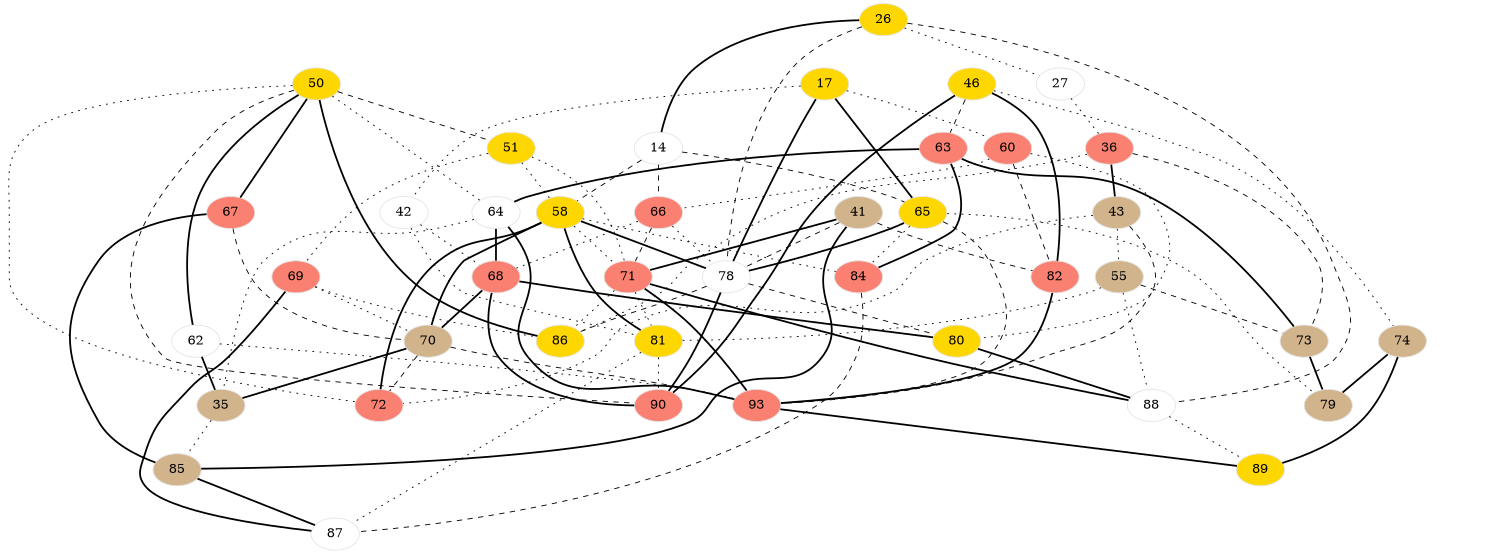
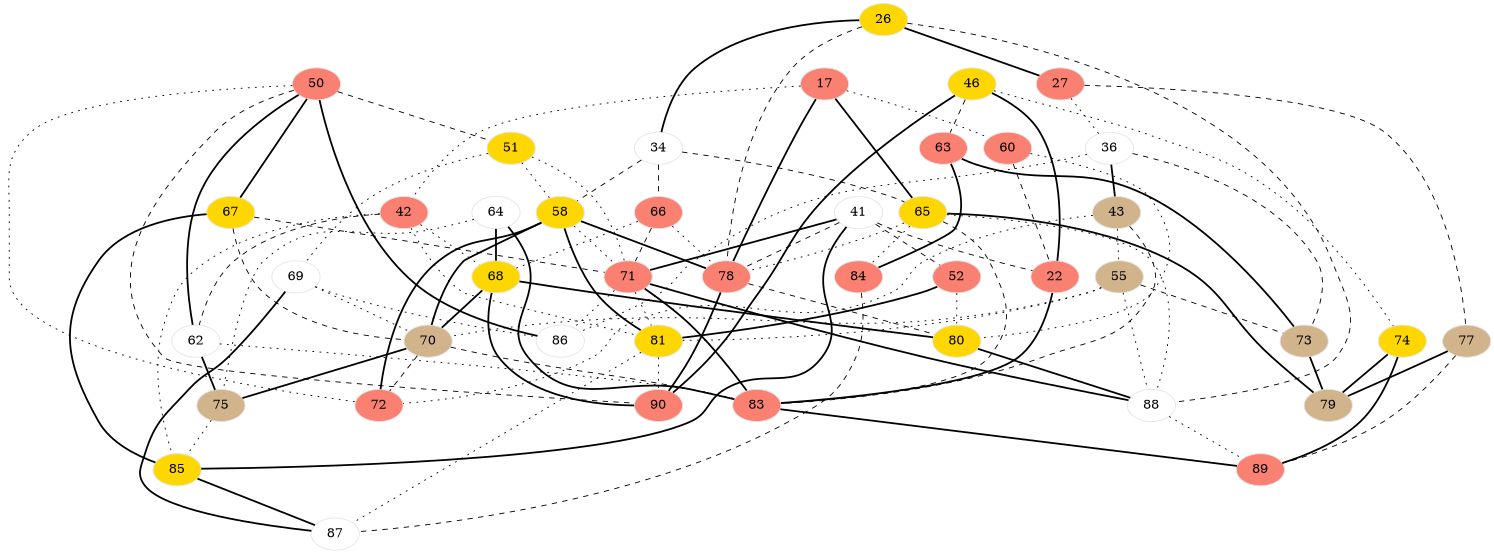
edge "26" -- "27": style dotted -> bold
node "50": fillcolor gold -> salmon
node "17": fillcolor gold -> salmon
node "27": fillcolor white -> salmon
edge "50" -- "64": removed
node "14": label "14" -> "34"
node "36": fillcolor salmon -> white
edge "63" -- "64": removed
edge "60" -- "66": removed
node "67": fillcolor salmon -> gold
node "42": fillcolor white -> salmon
node "41": fillcolor tan -> white
edge "42" -- "62": added
edge "67" -- "71": added
edge "58" -- "84": removed
edge "65" -- "78": style bold -> dotted
edge "65" -- "79": style dotted -> bold
edge "42" -- "85": added
node "69": fillcolor salmon -> white
node "68": fillcolor salmon -> gold
node "78": fillcolor white -> salmon
node "52": added
node "82": label "82" -> "22"
edge "65" -- "88": added
edge "78" -- "86": removed
edge "55" -- "70": added
node "86": fillcolor gold -> white
node "74": fillcolor tan -> gold
node "77": added
node "35": label "35" -> "75"
node "93": label "93" -> "83"
node "85": fillcolor tan -> gold
node "89": fillcolor gold -> salmon
